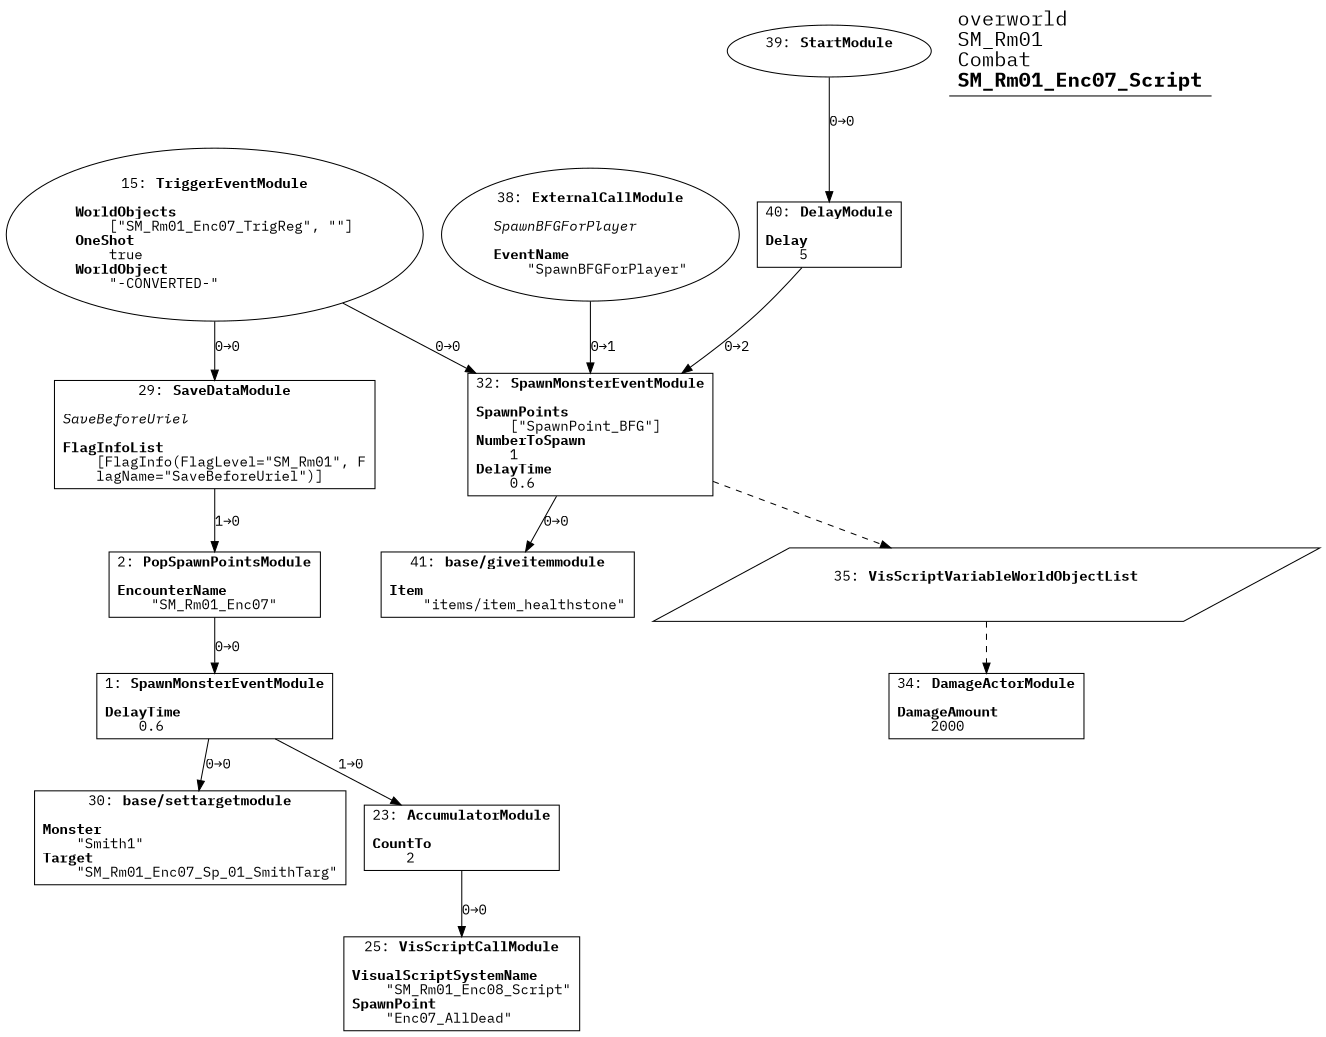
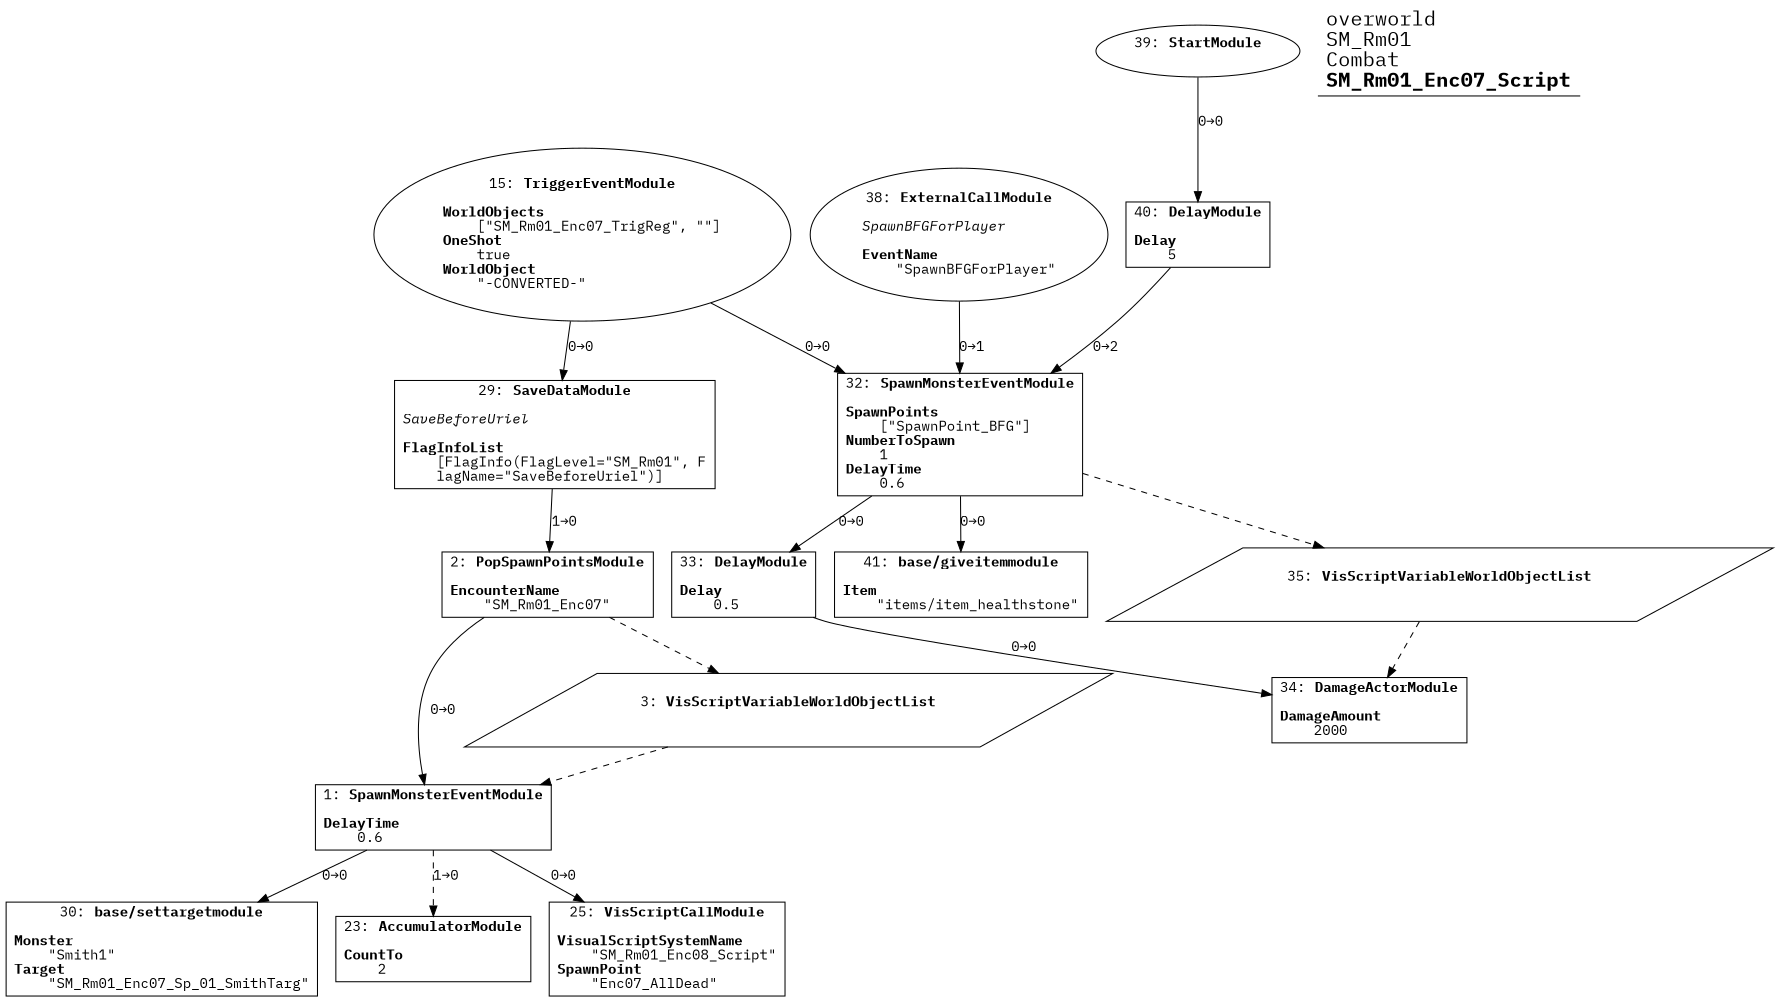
node "33:": added
node "3:": added
edge "1:" -> "23:": style solid -> dashed
edge "23:" -> "25:": now "1:" -> "25:"
